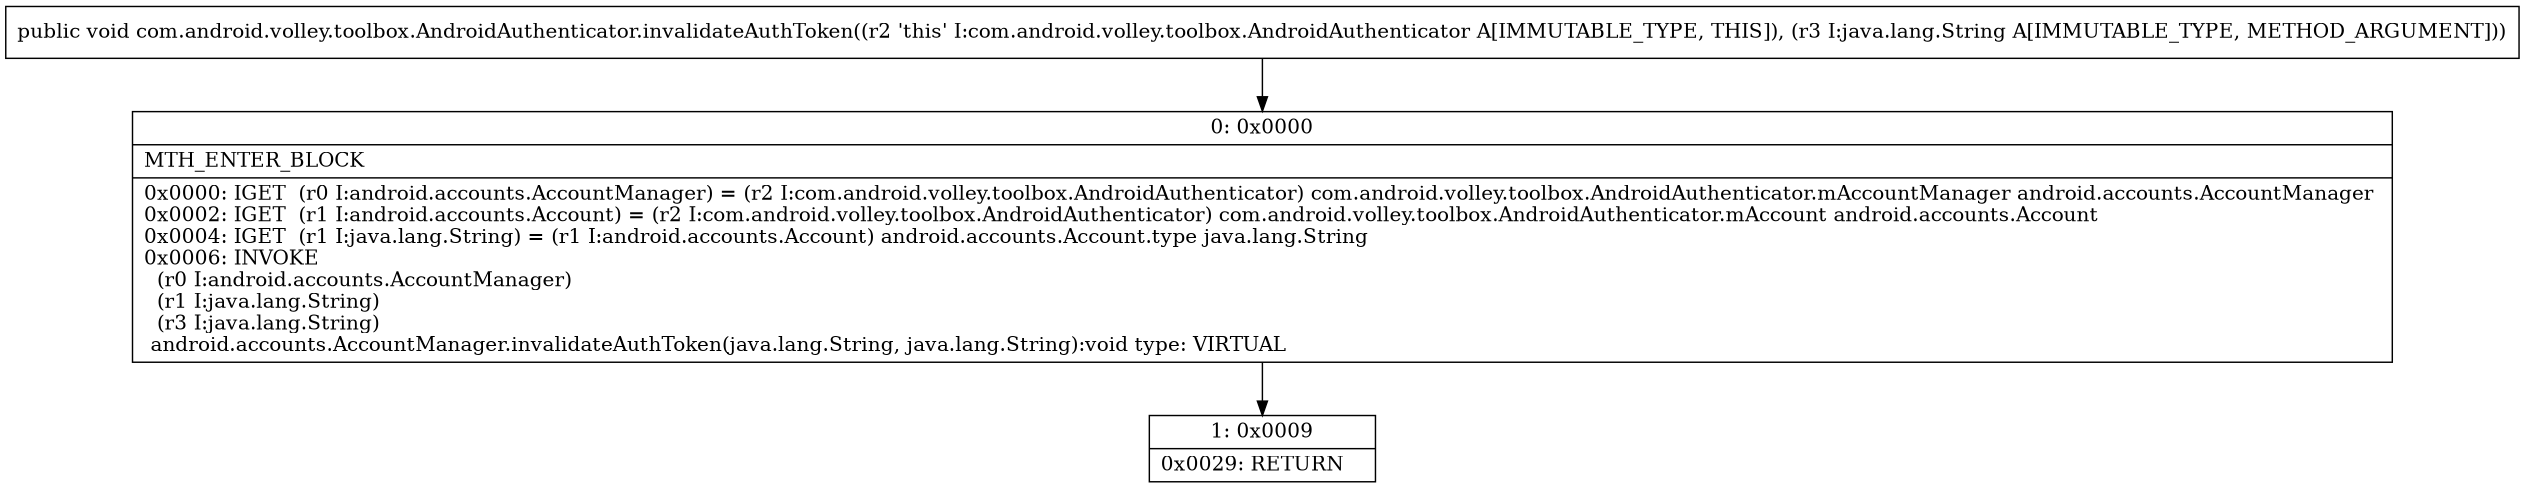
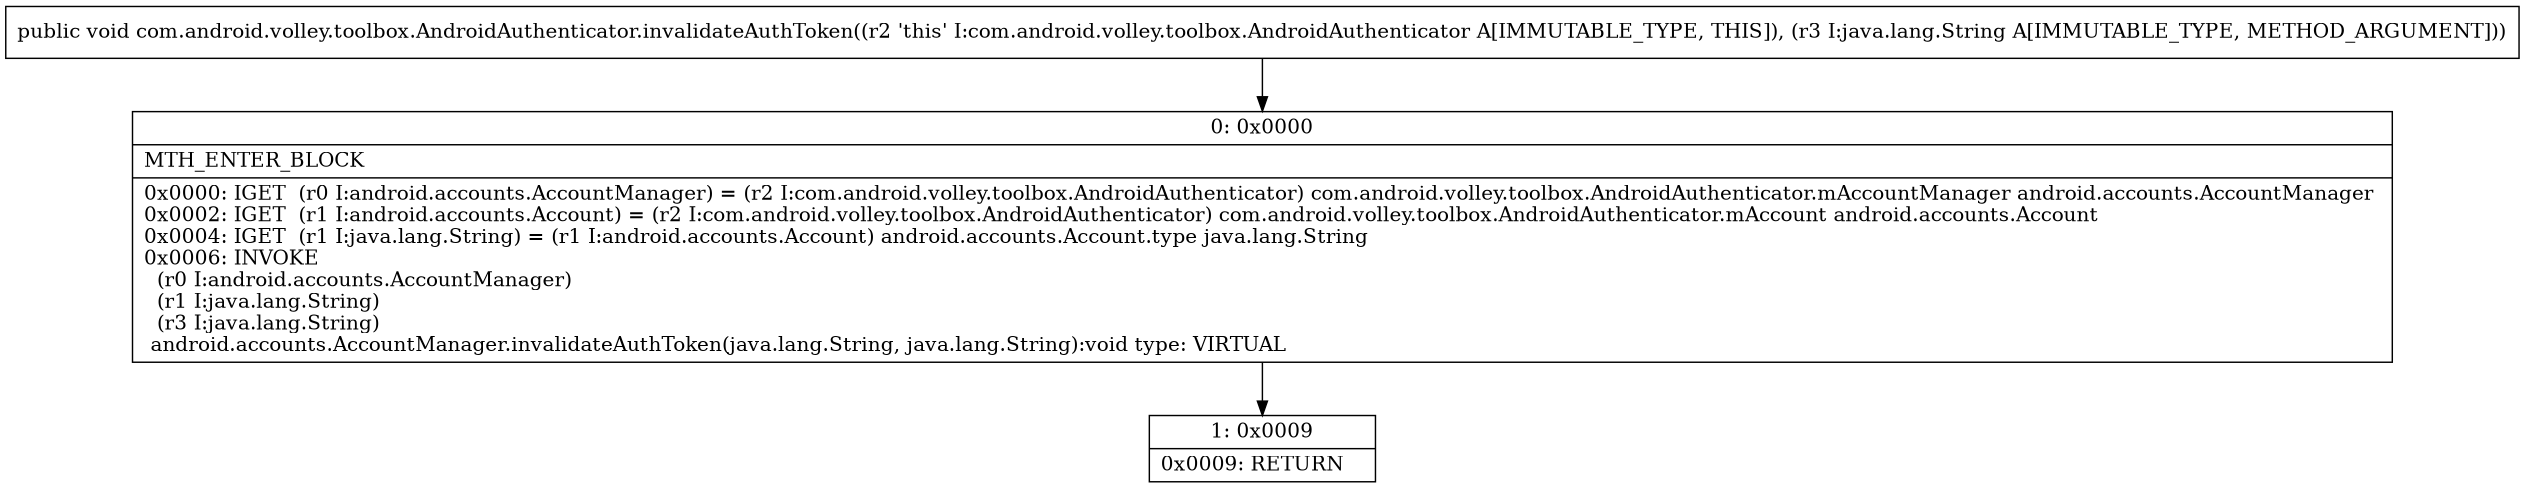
node "1: 0x0009": text "0x0029: RETURN" -> "0x0009: RETURN"
